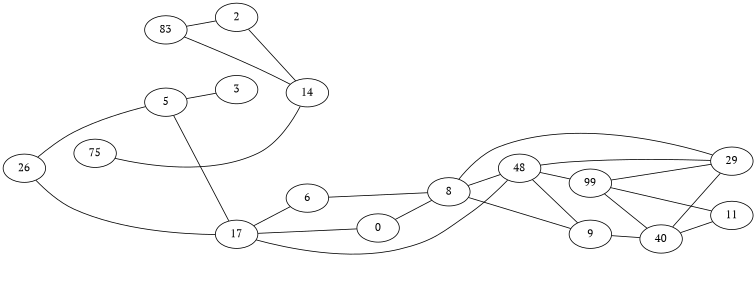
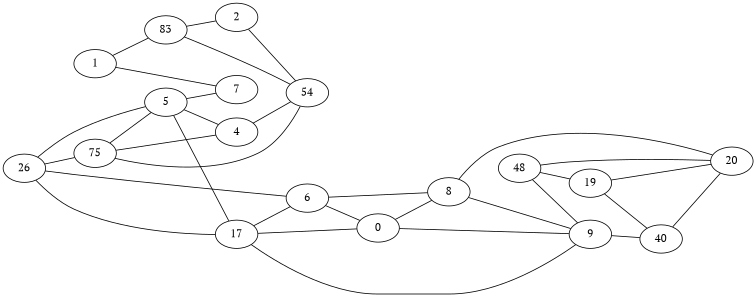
node "1": added
node "3": label "3" -> "7"
node "14": label "14" -> "54"
edge "5" -- "75": added
node "4": added
edge "75" -- "26": added
node "29": label "29" -> "20"
edge "48" -- "8": removed
node "99": label "99" -> "19"
edge "26" -- "6": added
edge "6" -- "0": added
node "11": removed
edge "0" -- "9": added
edge "48" -- "17": now "9" -- "17"
